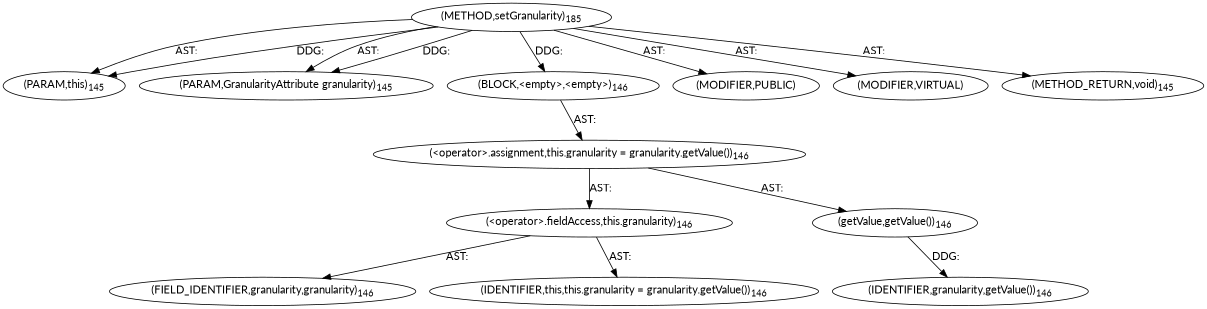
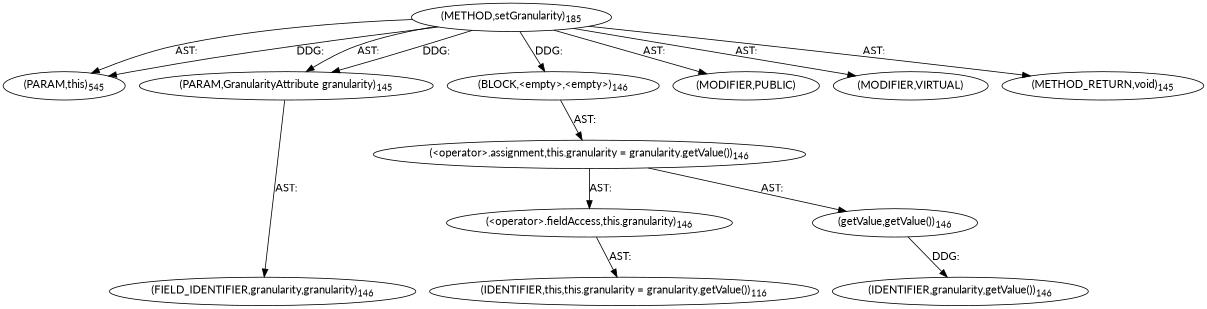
node "(PARAM,this)": text "145" -> "545"
edge "(<operator>.fieldAccess,this.granularity)" -> "(FIELD_IDENTIFIER,granularity,granularity)": now "(PARAM,GranularityAttribute granularity)" -> "(FIELD_IDENTIFIER,granularity,granularity)"
node "(IDENTIFIER,this,this.granularity = granularity.getValue())": text "146" -> "116"
